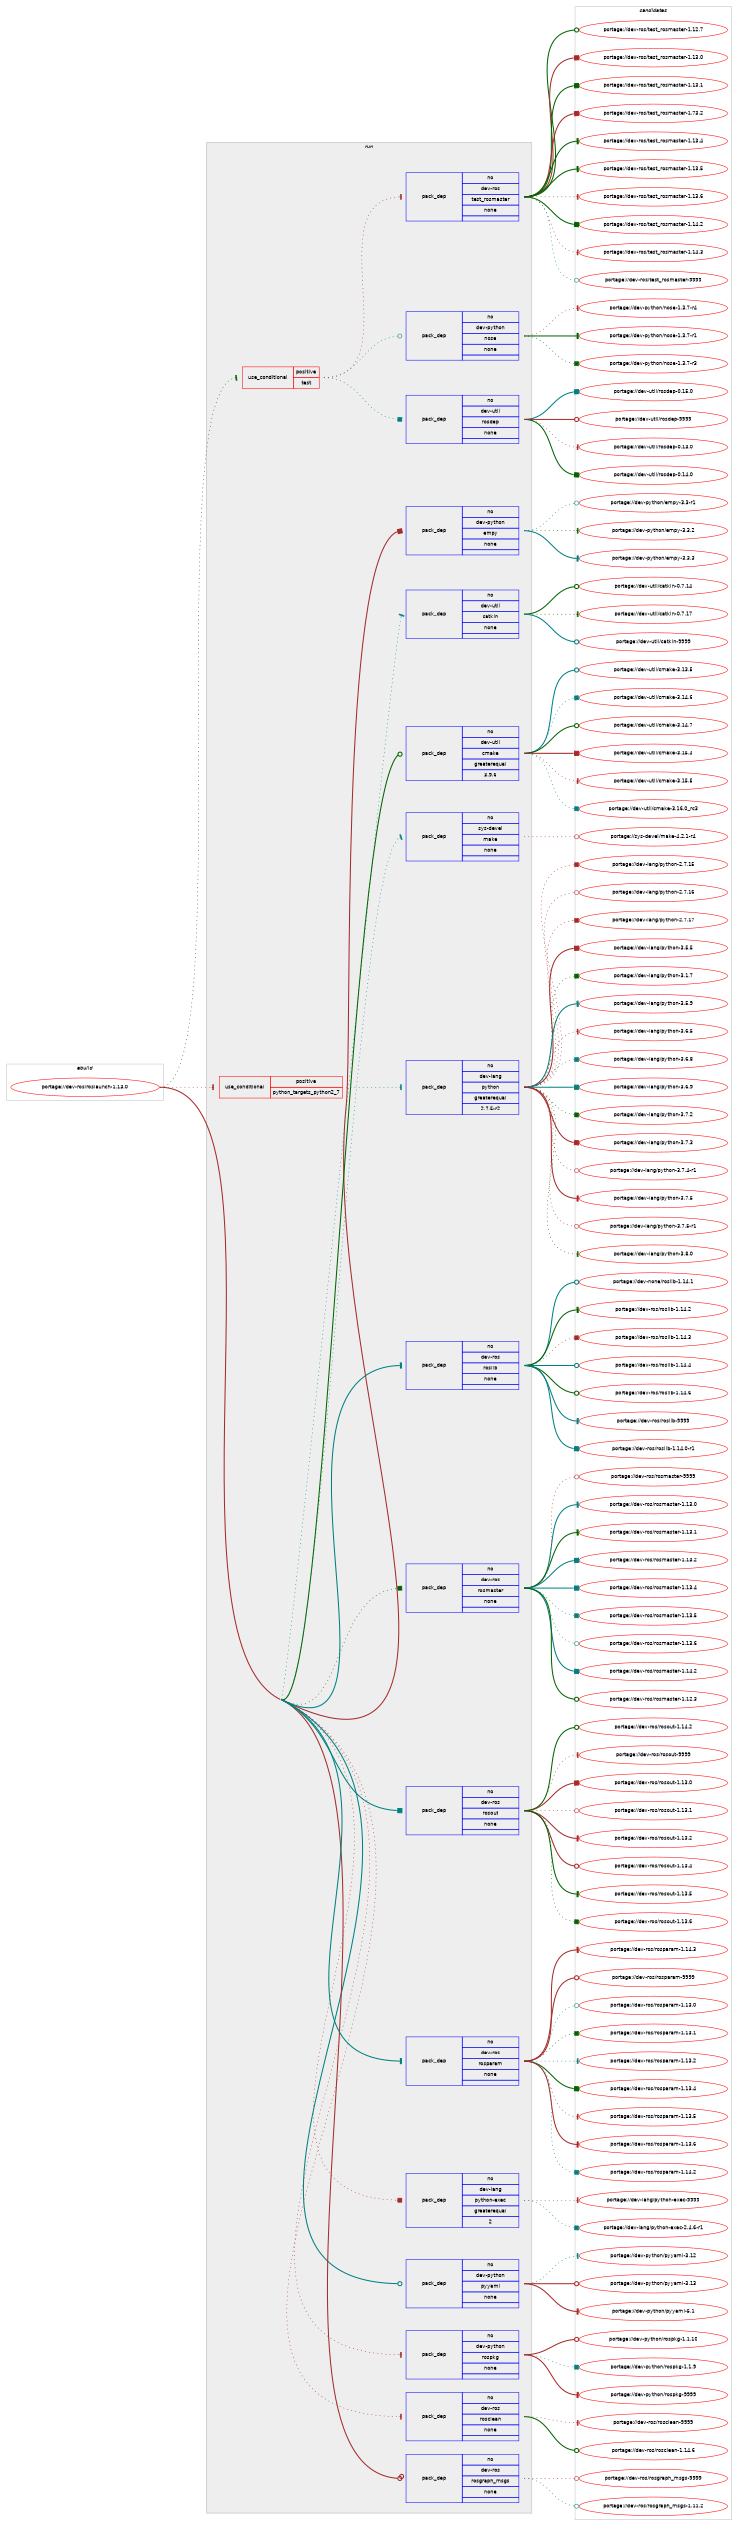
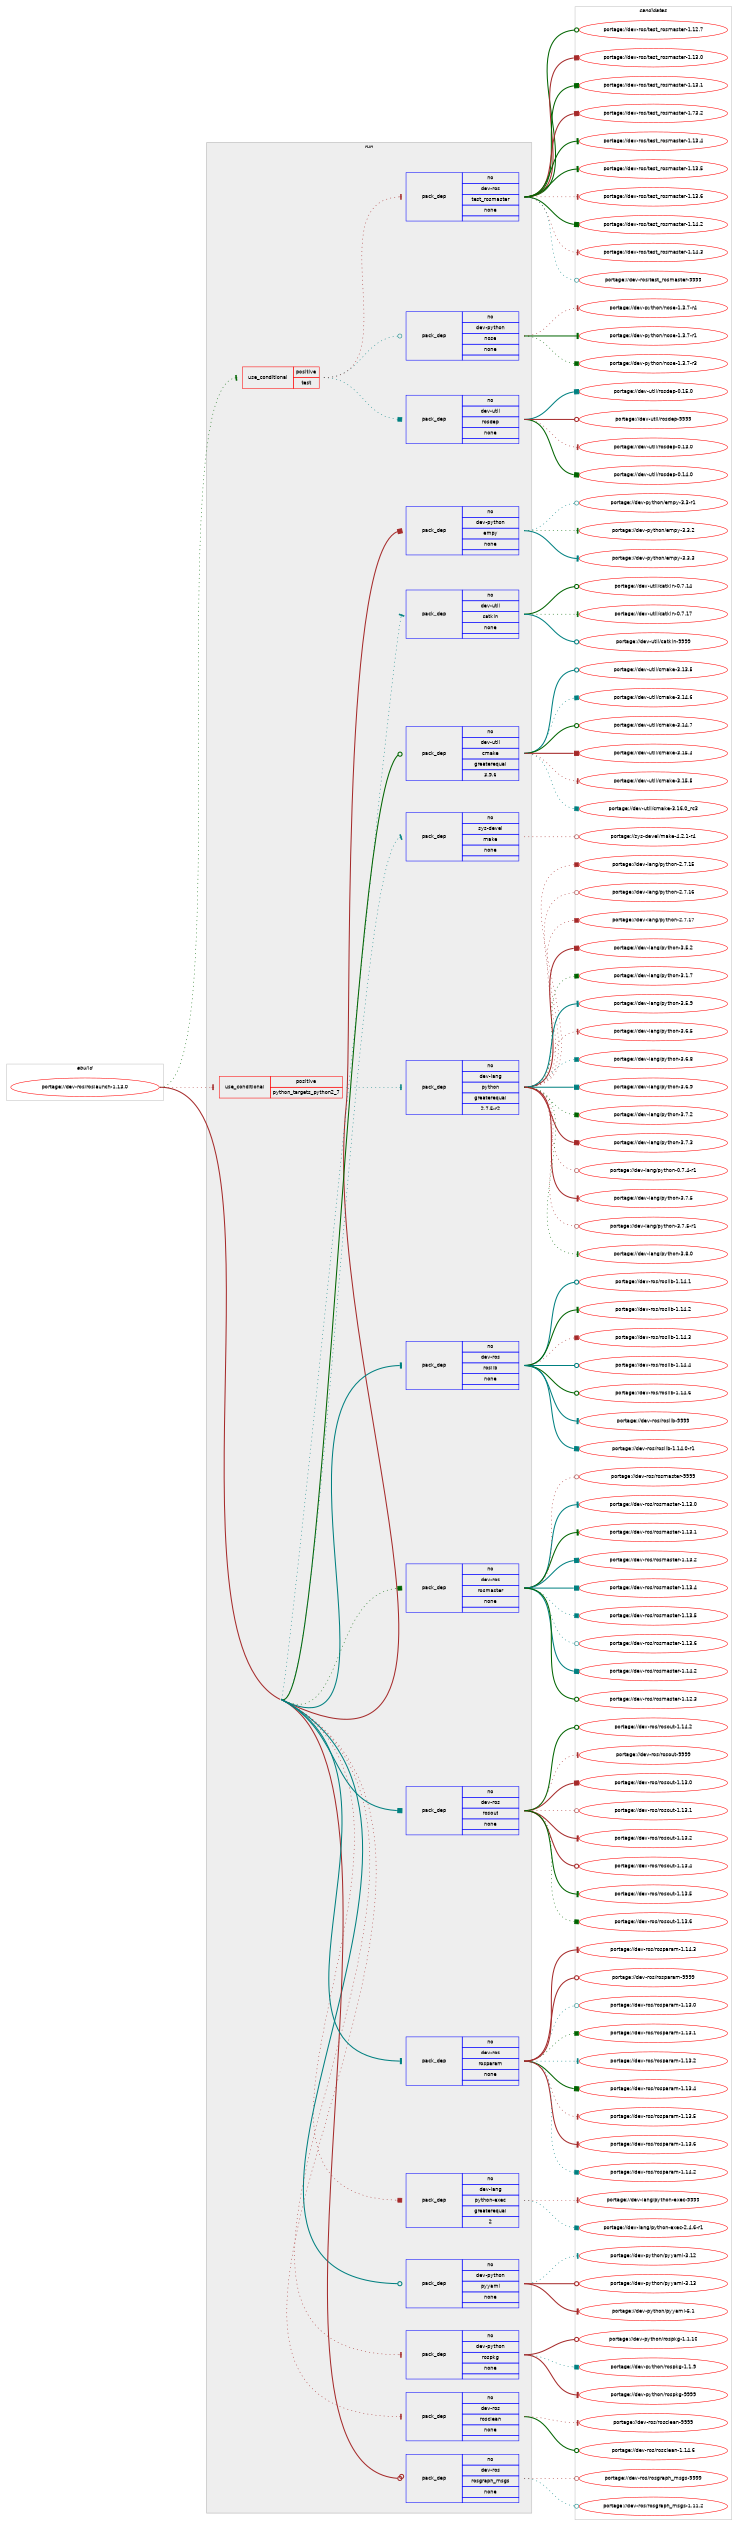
node "portage://dev-lang/python-3.5.5": label "portage://dev-lang/python-3.5.5" -> "portage://dev-lang/python-3.5.2"
node "portage://dev-lang/python-3.7.4-r1": label "portage://dev-lang/python-3.7.4-r1" -> "portage://dev-lang/python-0.7.4-r1"
node "portage://dev-none/roslib-1.14.1": label "portage://dev-none/roslib-1.14.1" -> "portage://dev-ros/roslib-1.14.1"
